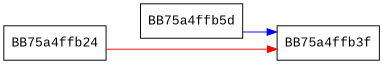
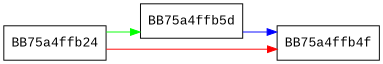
edge "BB75a4ffb24" -> "BB75a4ffb5d": added
node "BB75a4ffb3f": label "BB75a4ffb3f" -> "BB75a4ffb4f"
